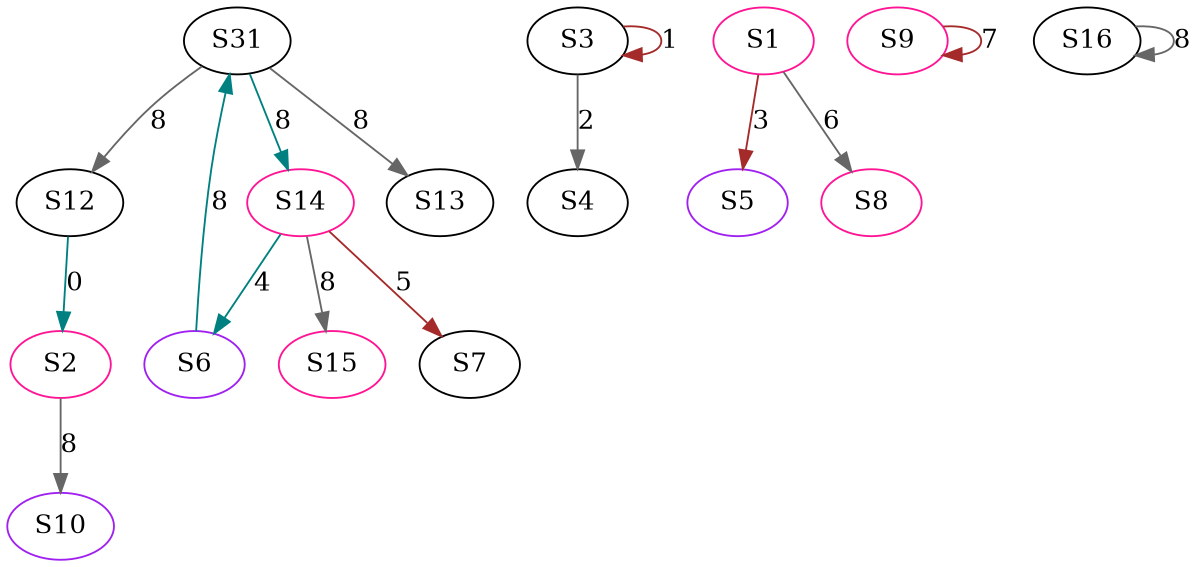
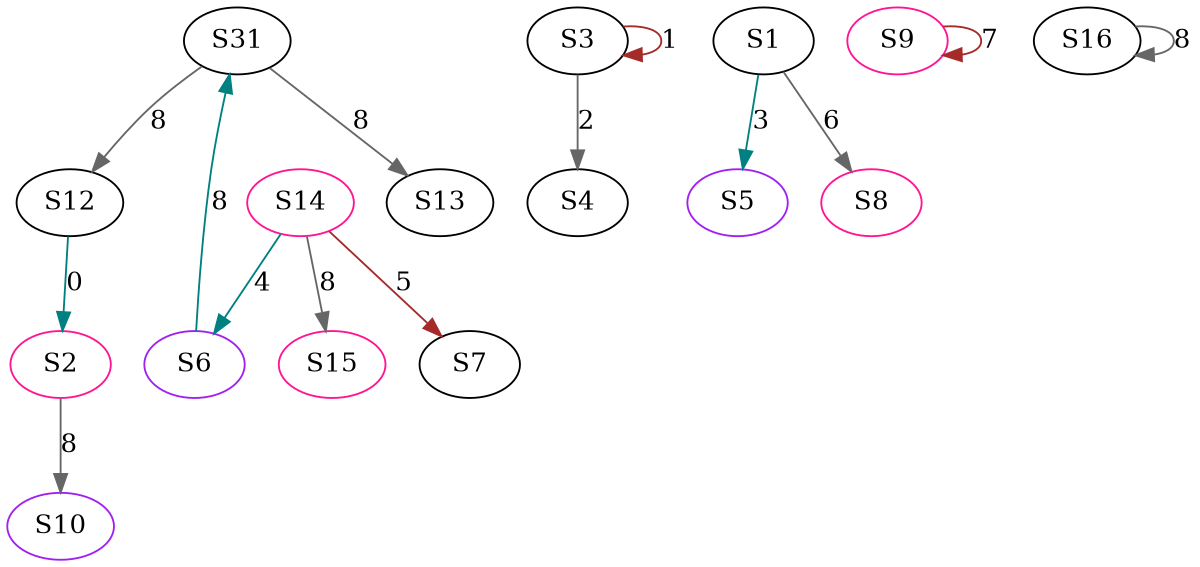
node "S1": color deeppink -> black
edge "S1" -> "S5": color brown -> teal
edge "S31" -> "S14": removed, label "8"
